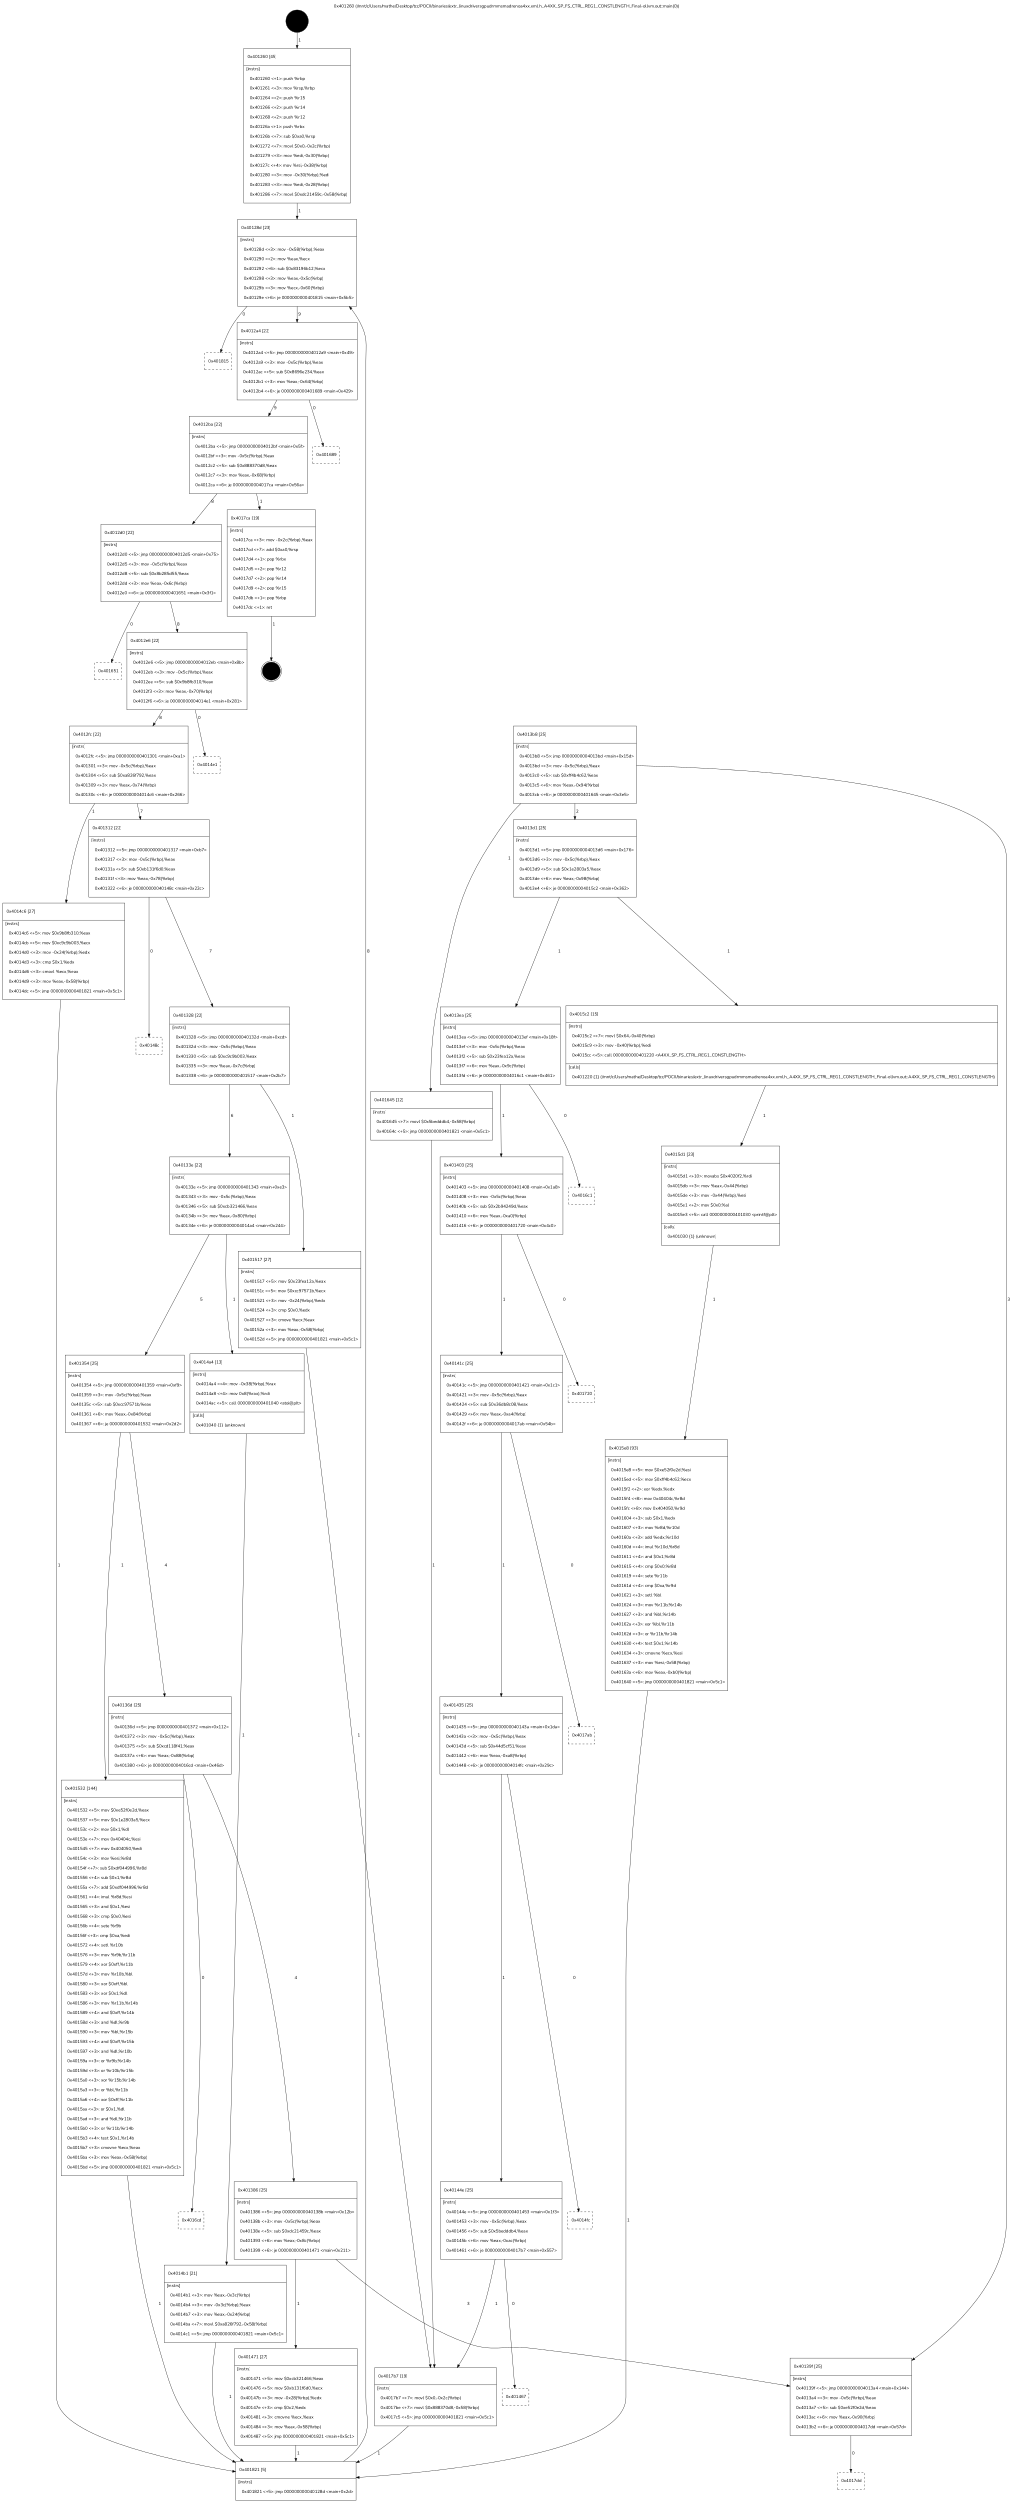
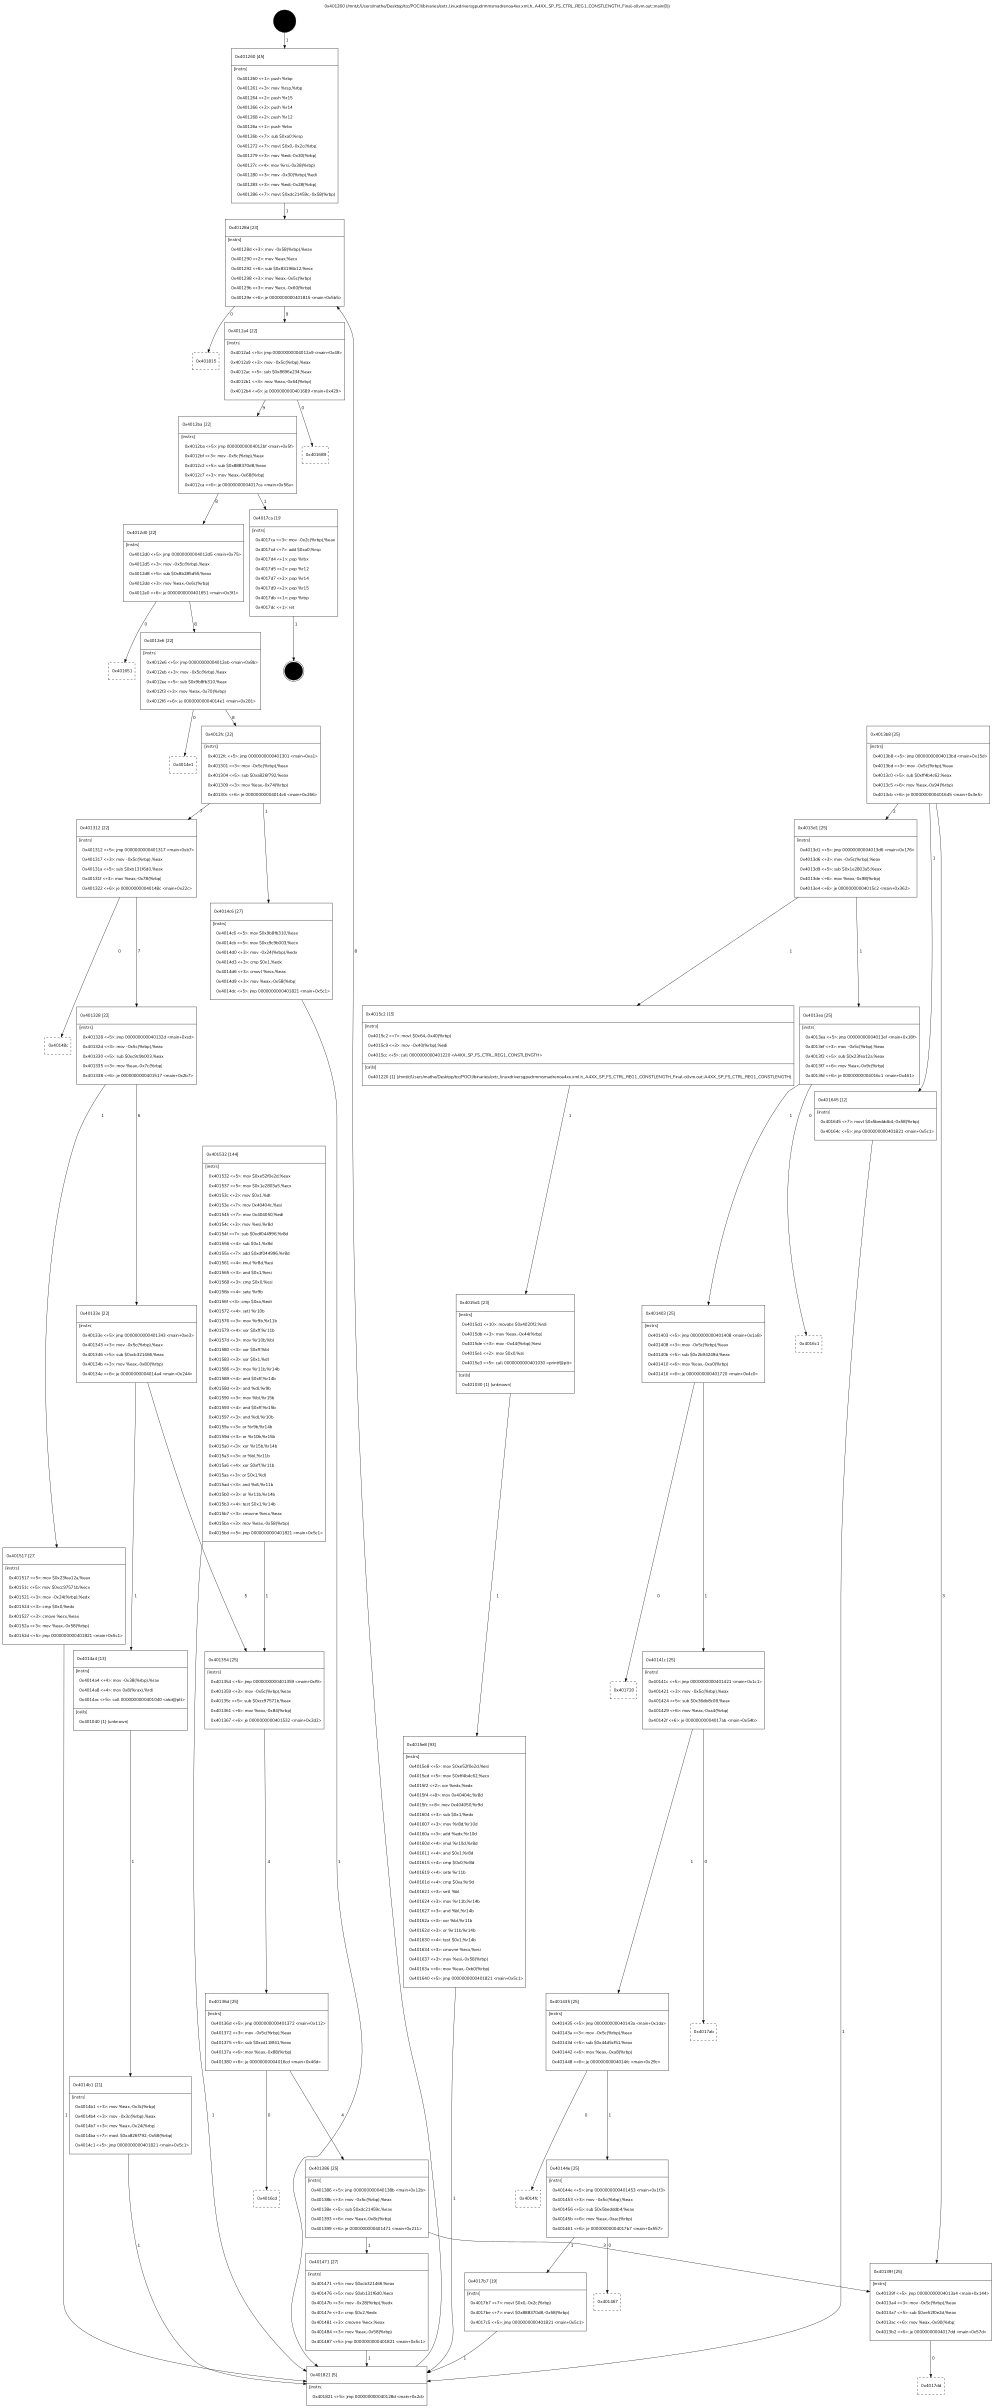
edge "0x401354 [25]" -> "0x401532 [144]": reversed
edge "0x401645 [12]" -> "0x4017b7 [19]": now "0x401645 [12]" -> "0x401821 [5]"
edge "0x401517 [27]" -> "0x4017b7 [19]": now "0x401517 [27]" -> "0x401821 [5]"
